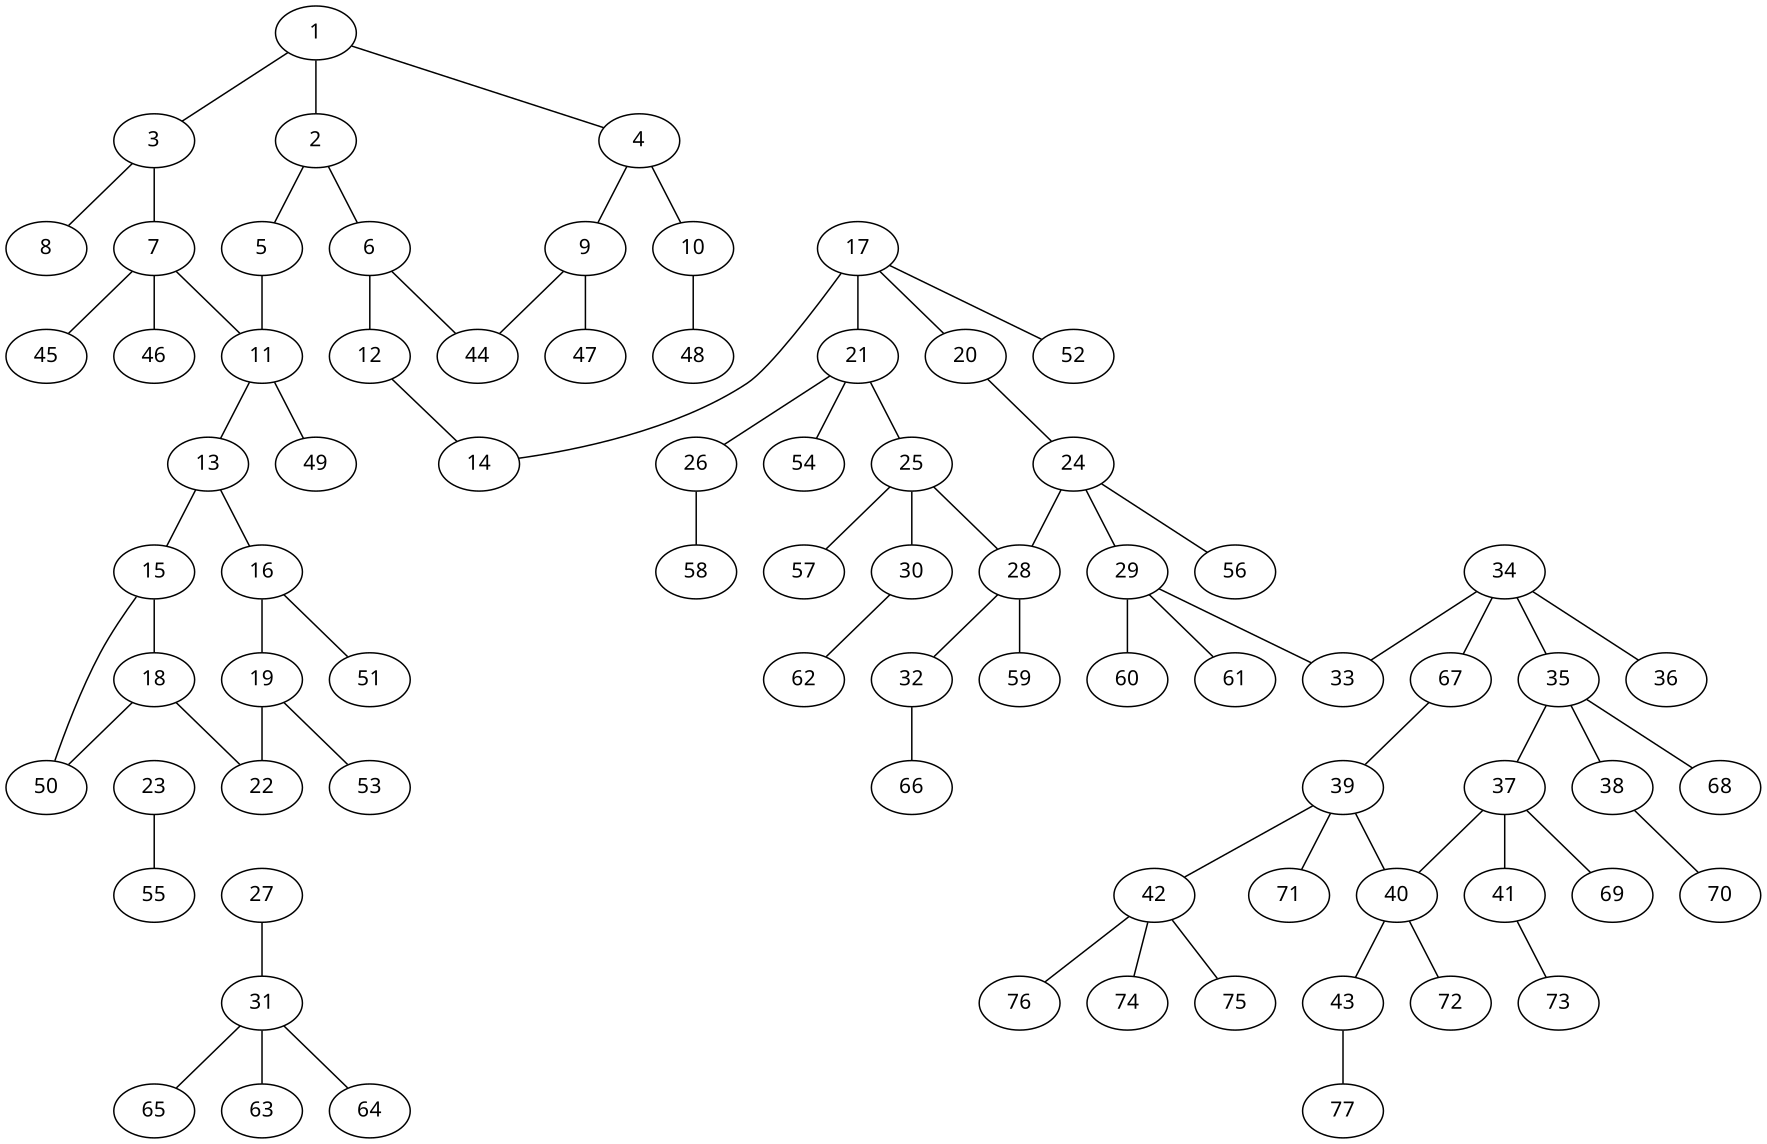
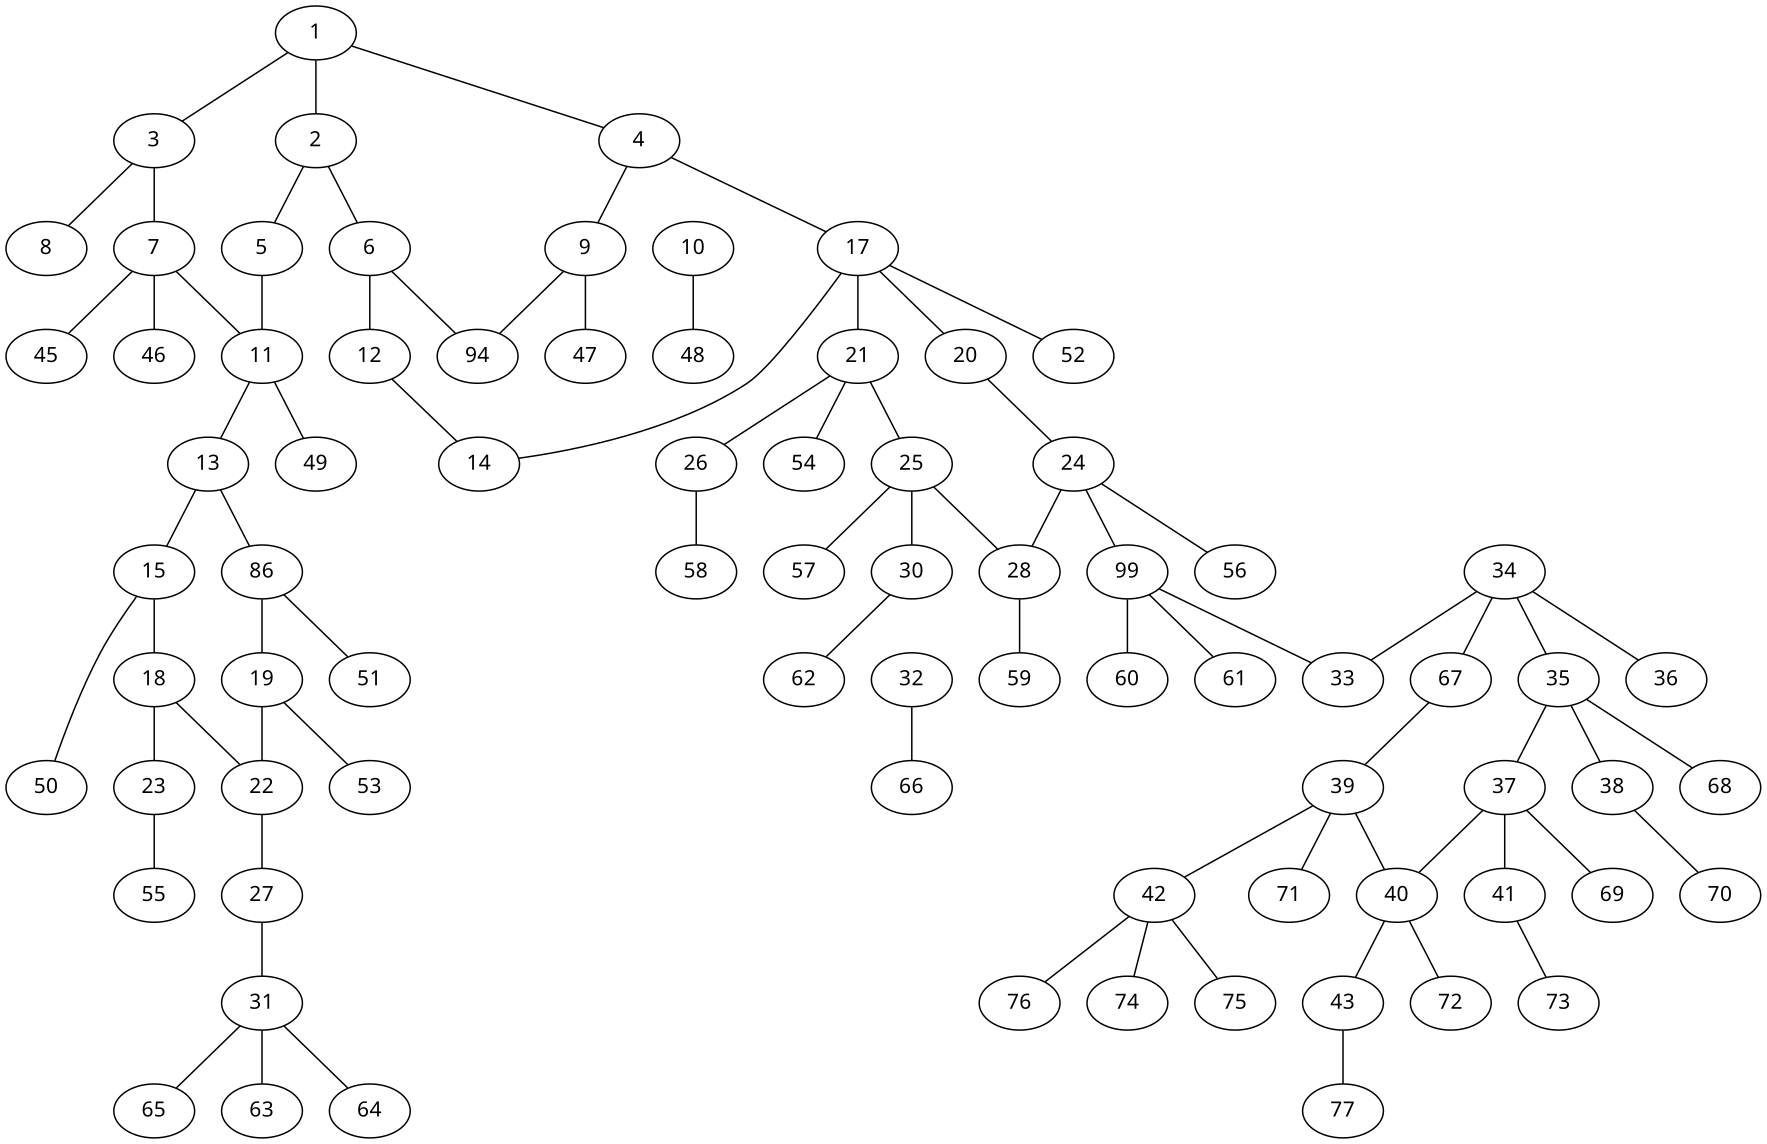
edge "4" -- "10": now "4" -- "17"
node "44": label "44" -> "94"
node "16": label "16" -> "86"
node "29": label "29" -> "99"
edge "28" -- "32": removed
edge "18" -- "50": now "18" -- "23"
edge "22" -- "27": added
